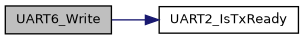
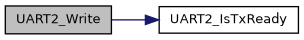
node "UART6_Write": label "UART6_Write" -> "UART2_Write"
